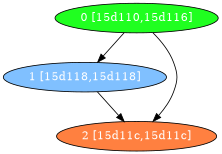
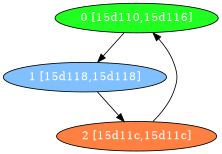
edge "0 [15d110,15d116]" -> "2 [15d11c,15d11c]": reversed
